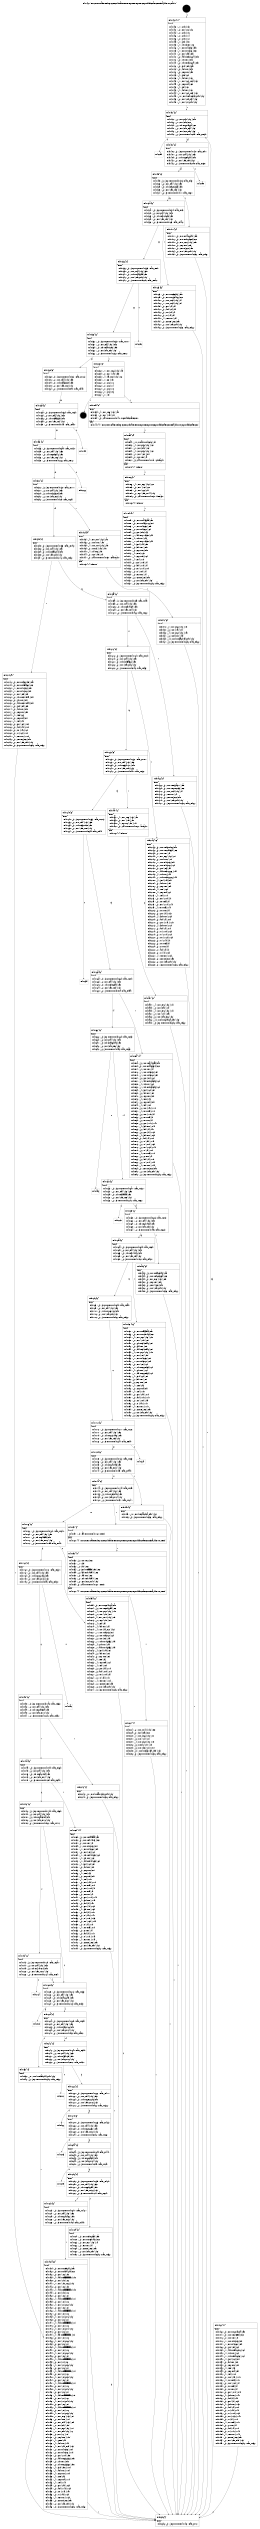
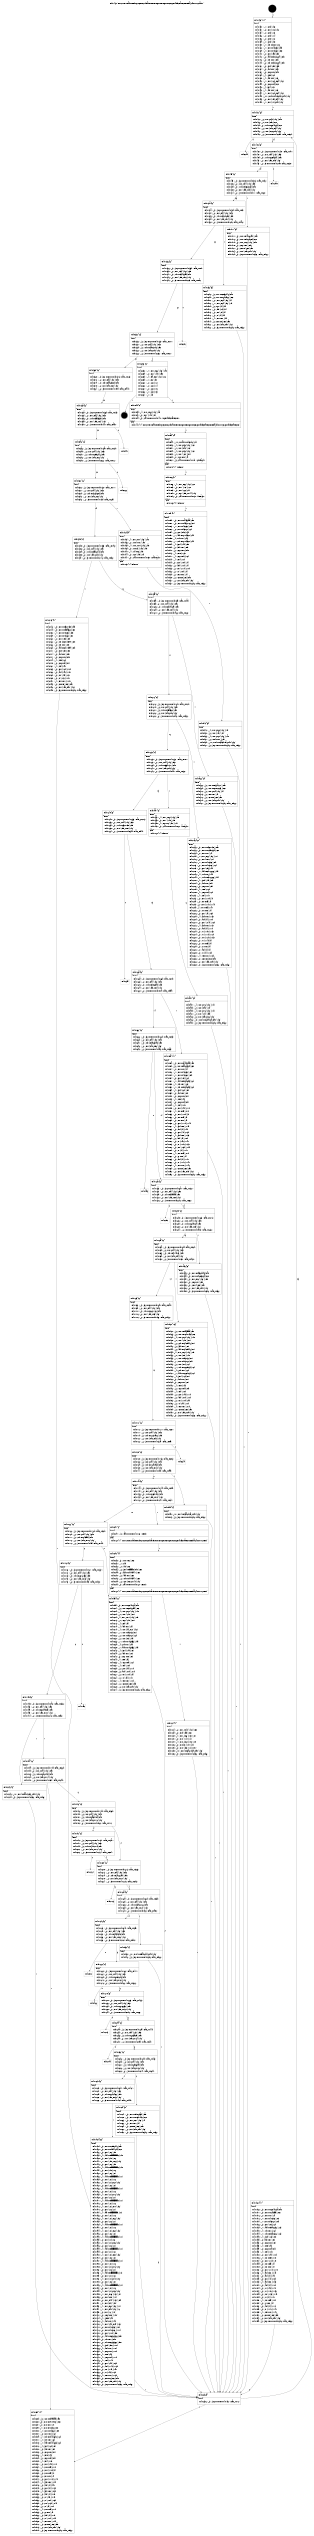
edge "0x401ced [147]" -> "0x4023b6 [5]": reversed
